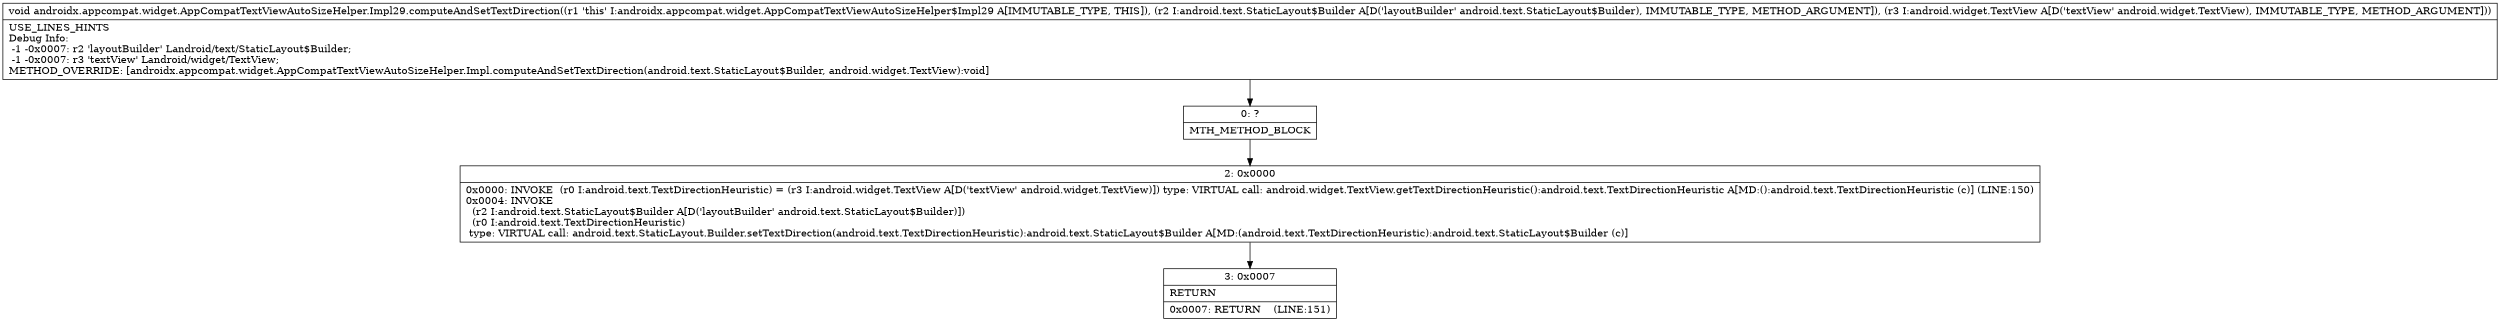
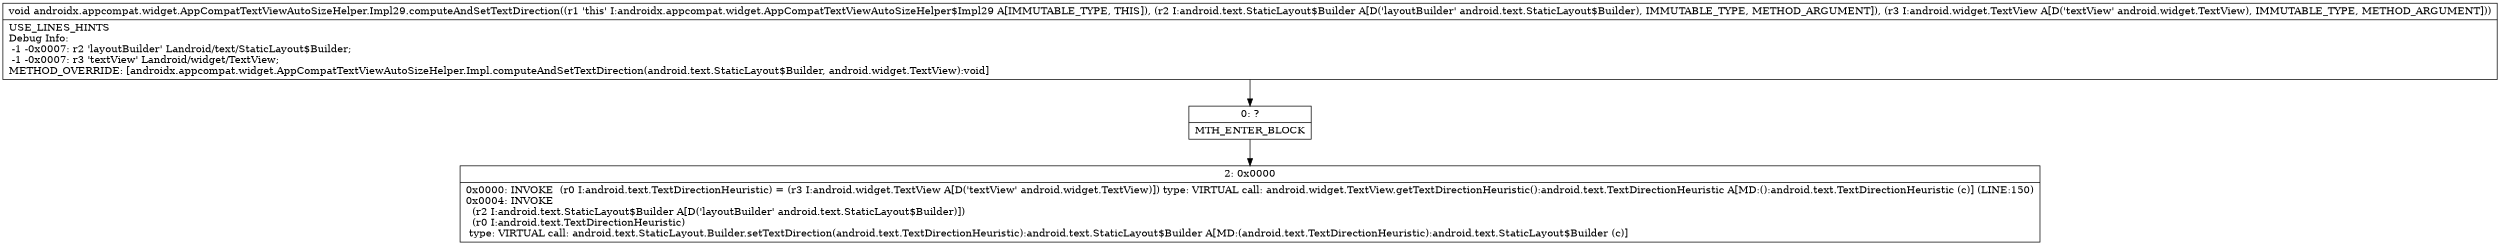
node "0: ?": text "MTH_METHOD_BLOCK" -> "MTH_ENTER_BLOCK"
node "3: 0x0007": removed
